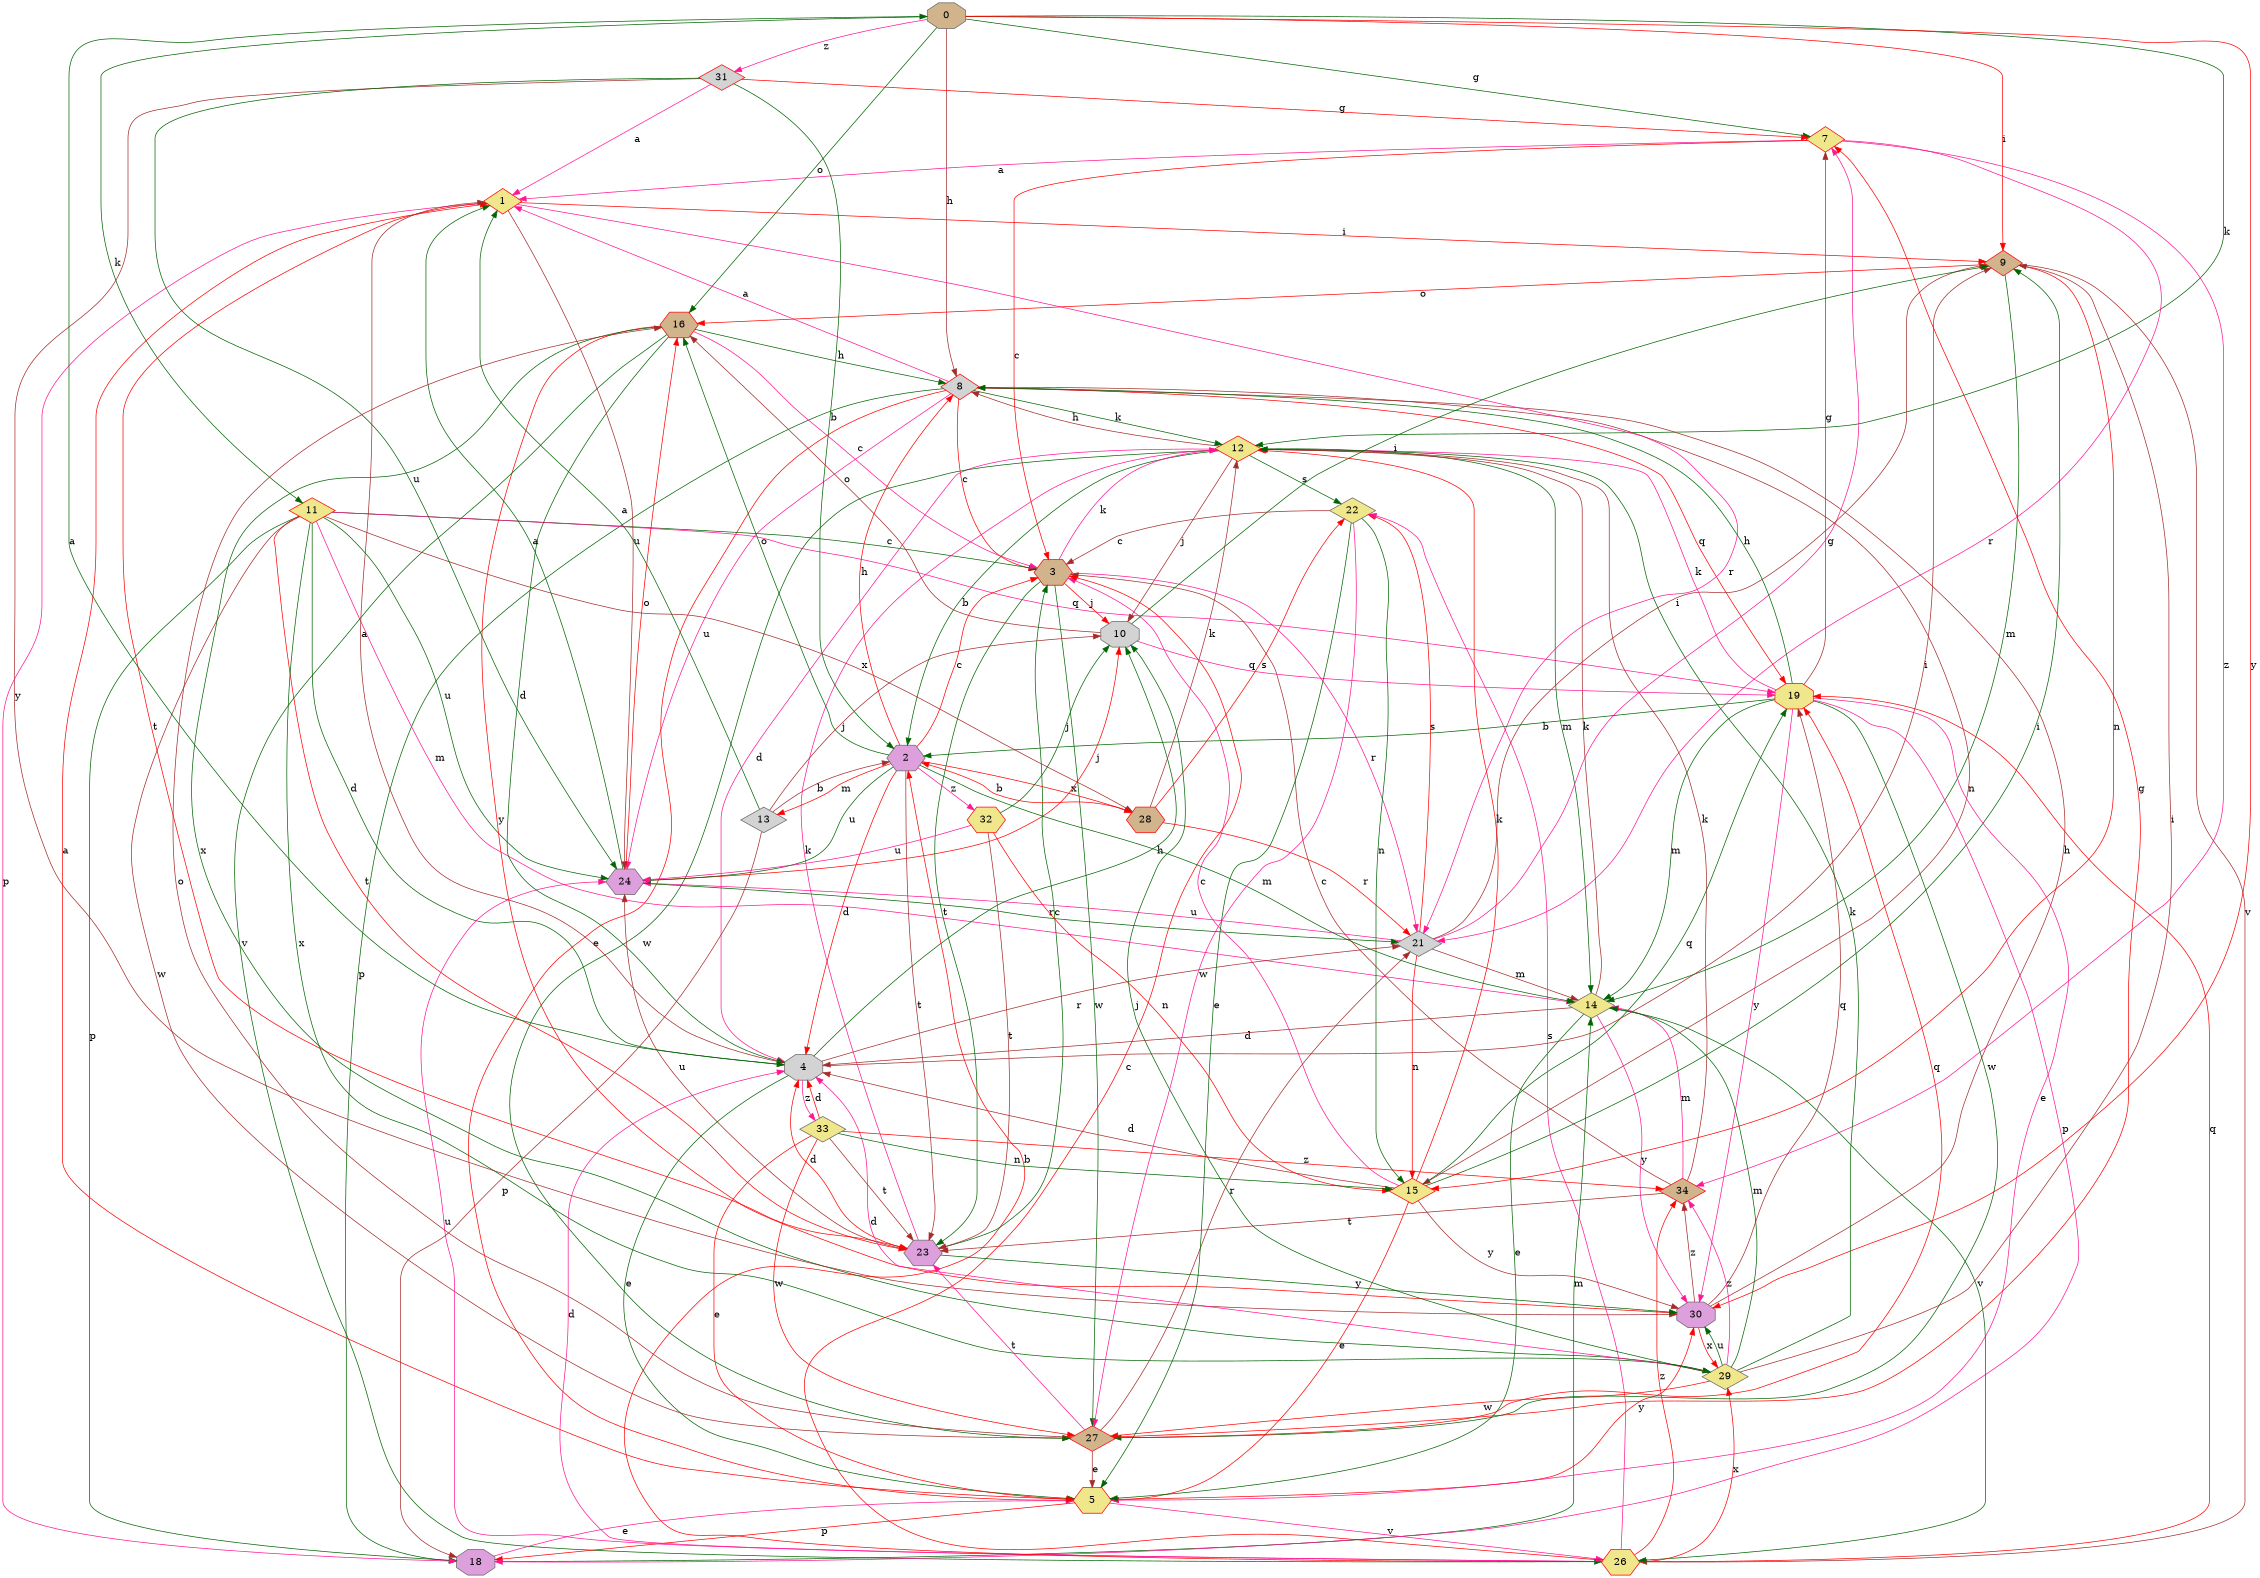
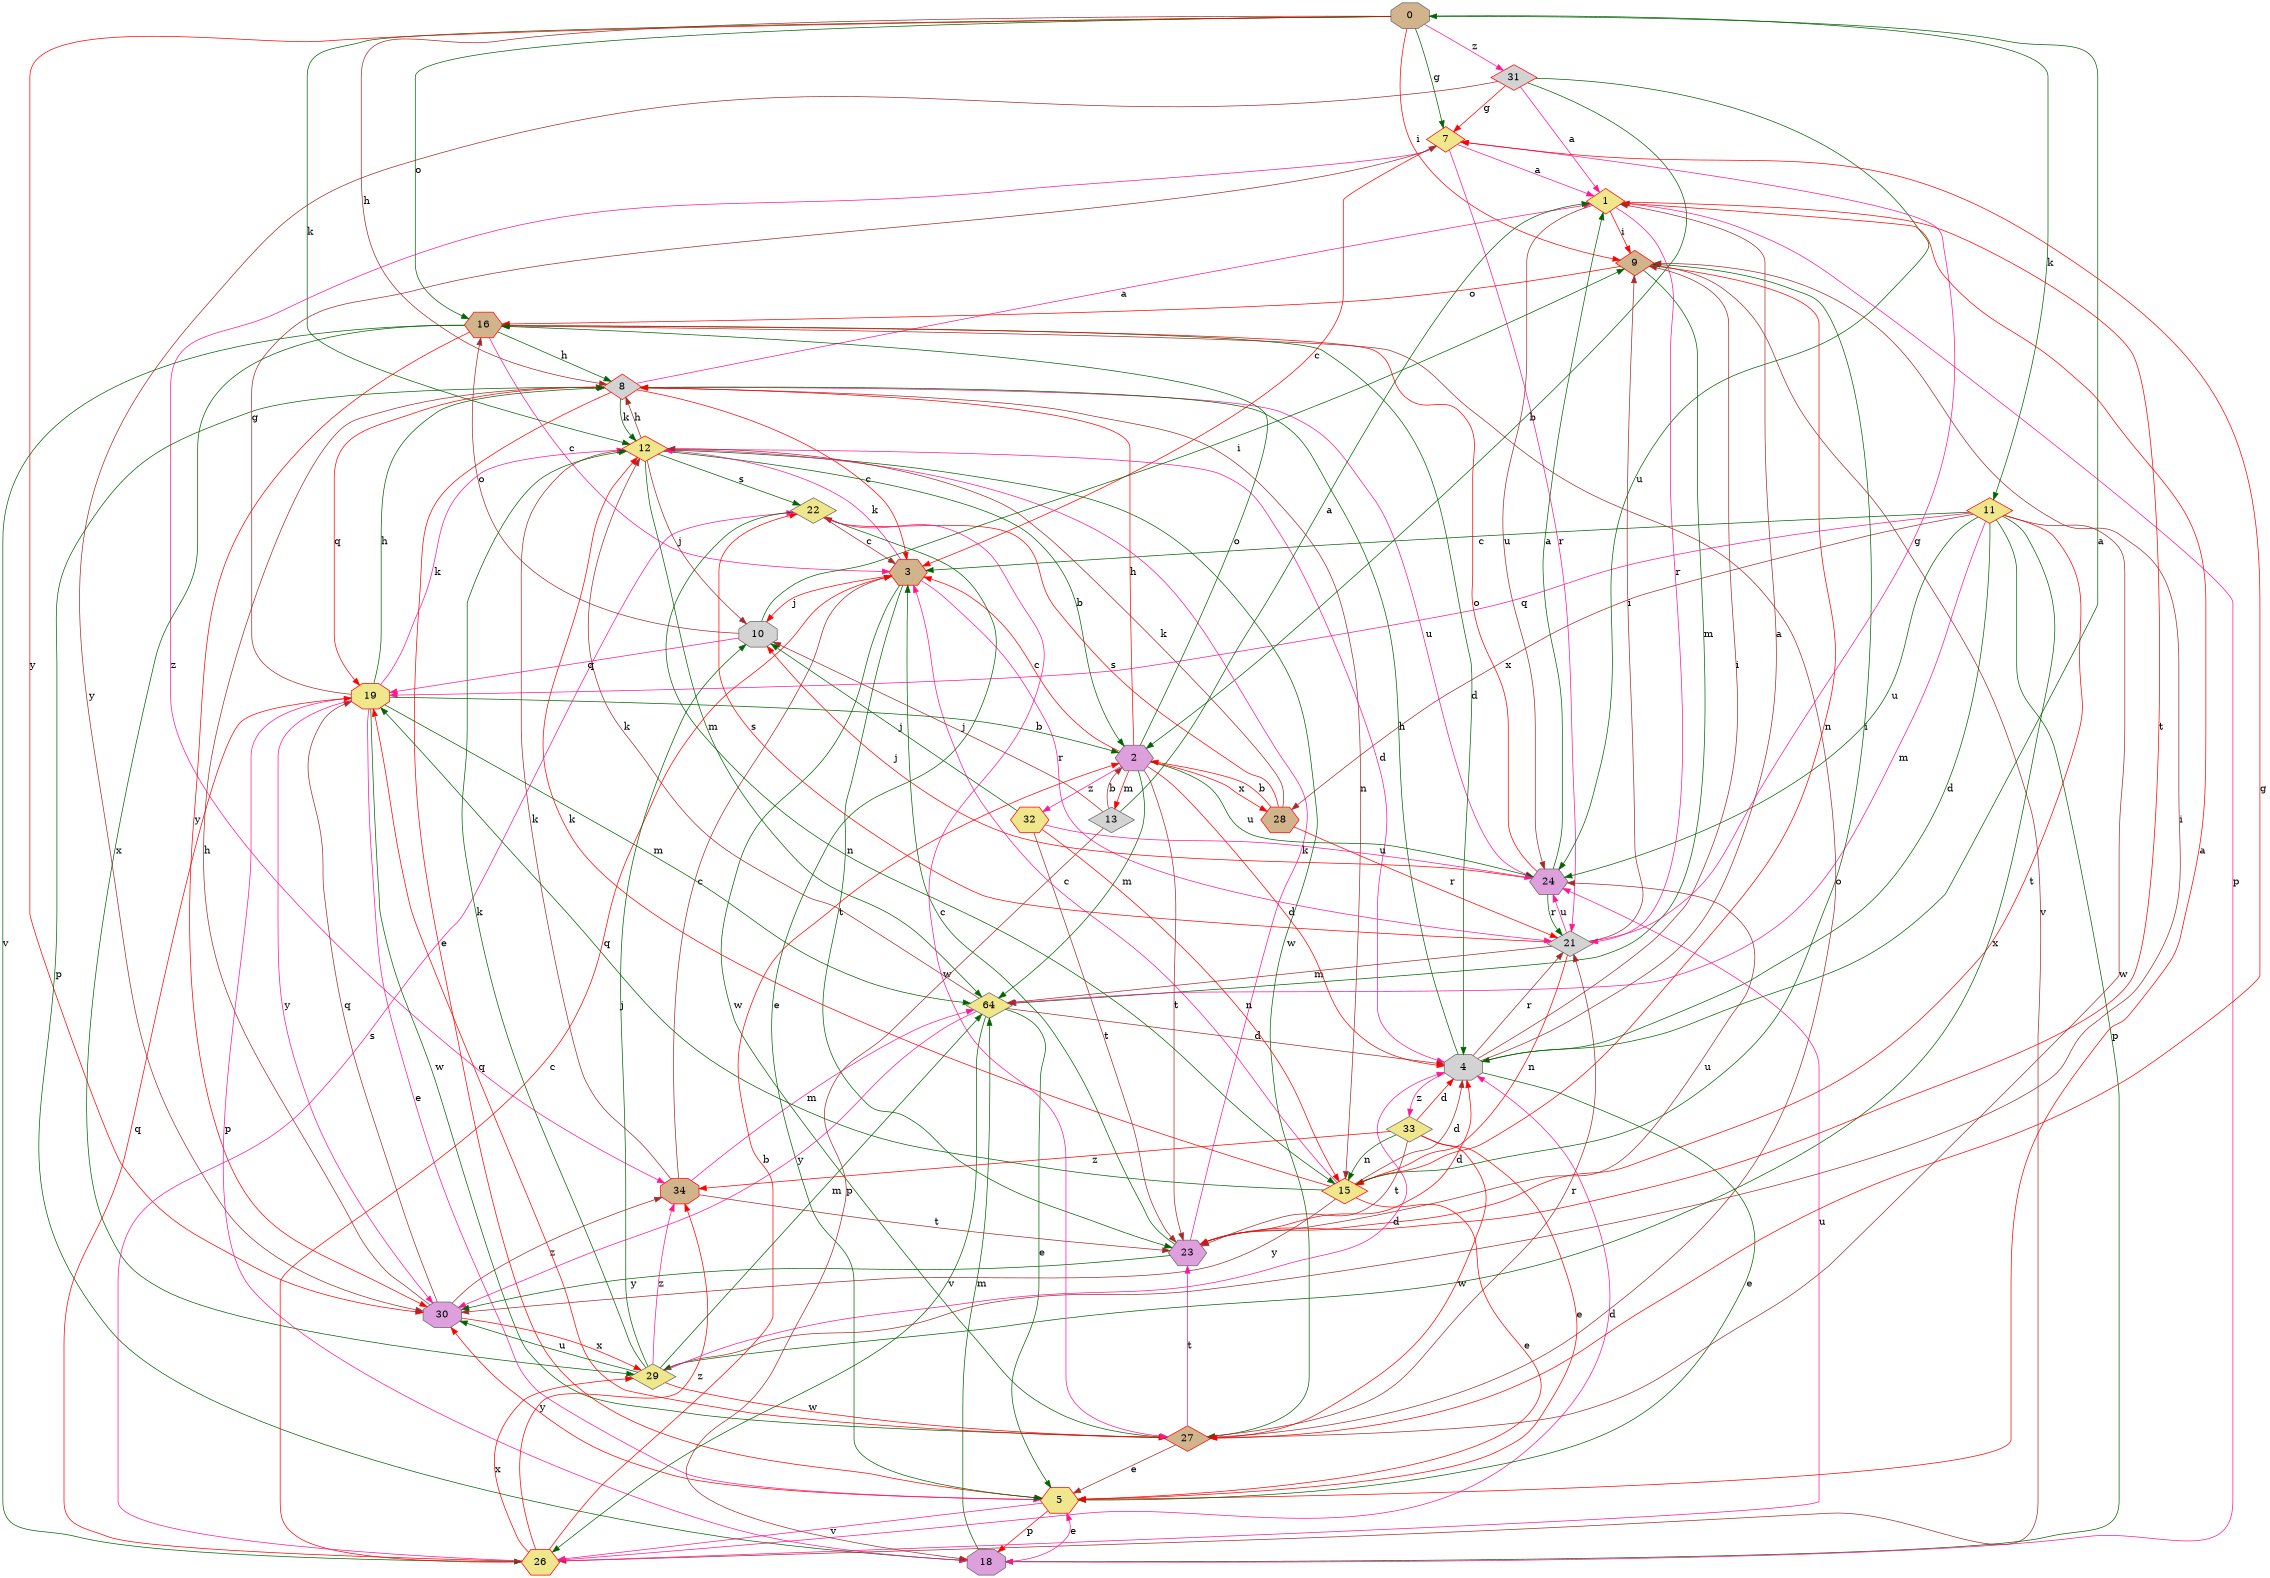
edge "4" -> "10": now "4" -> "8"
node "14": label "14" -> "64"
node "34": shape diamond -> octagon
